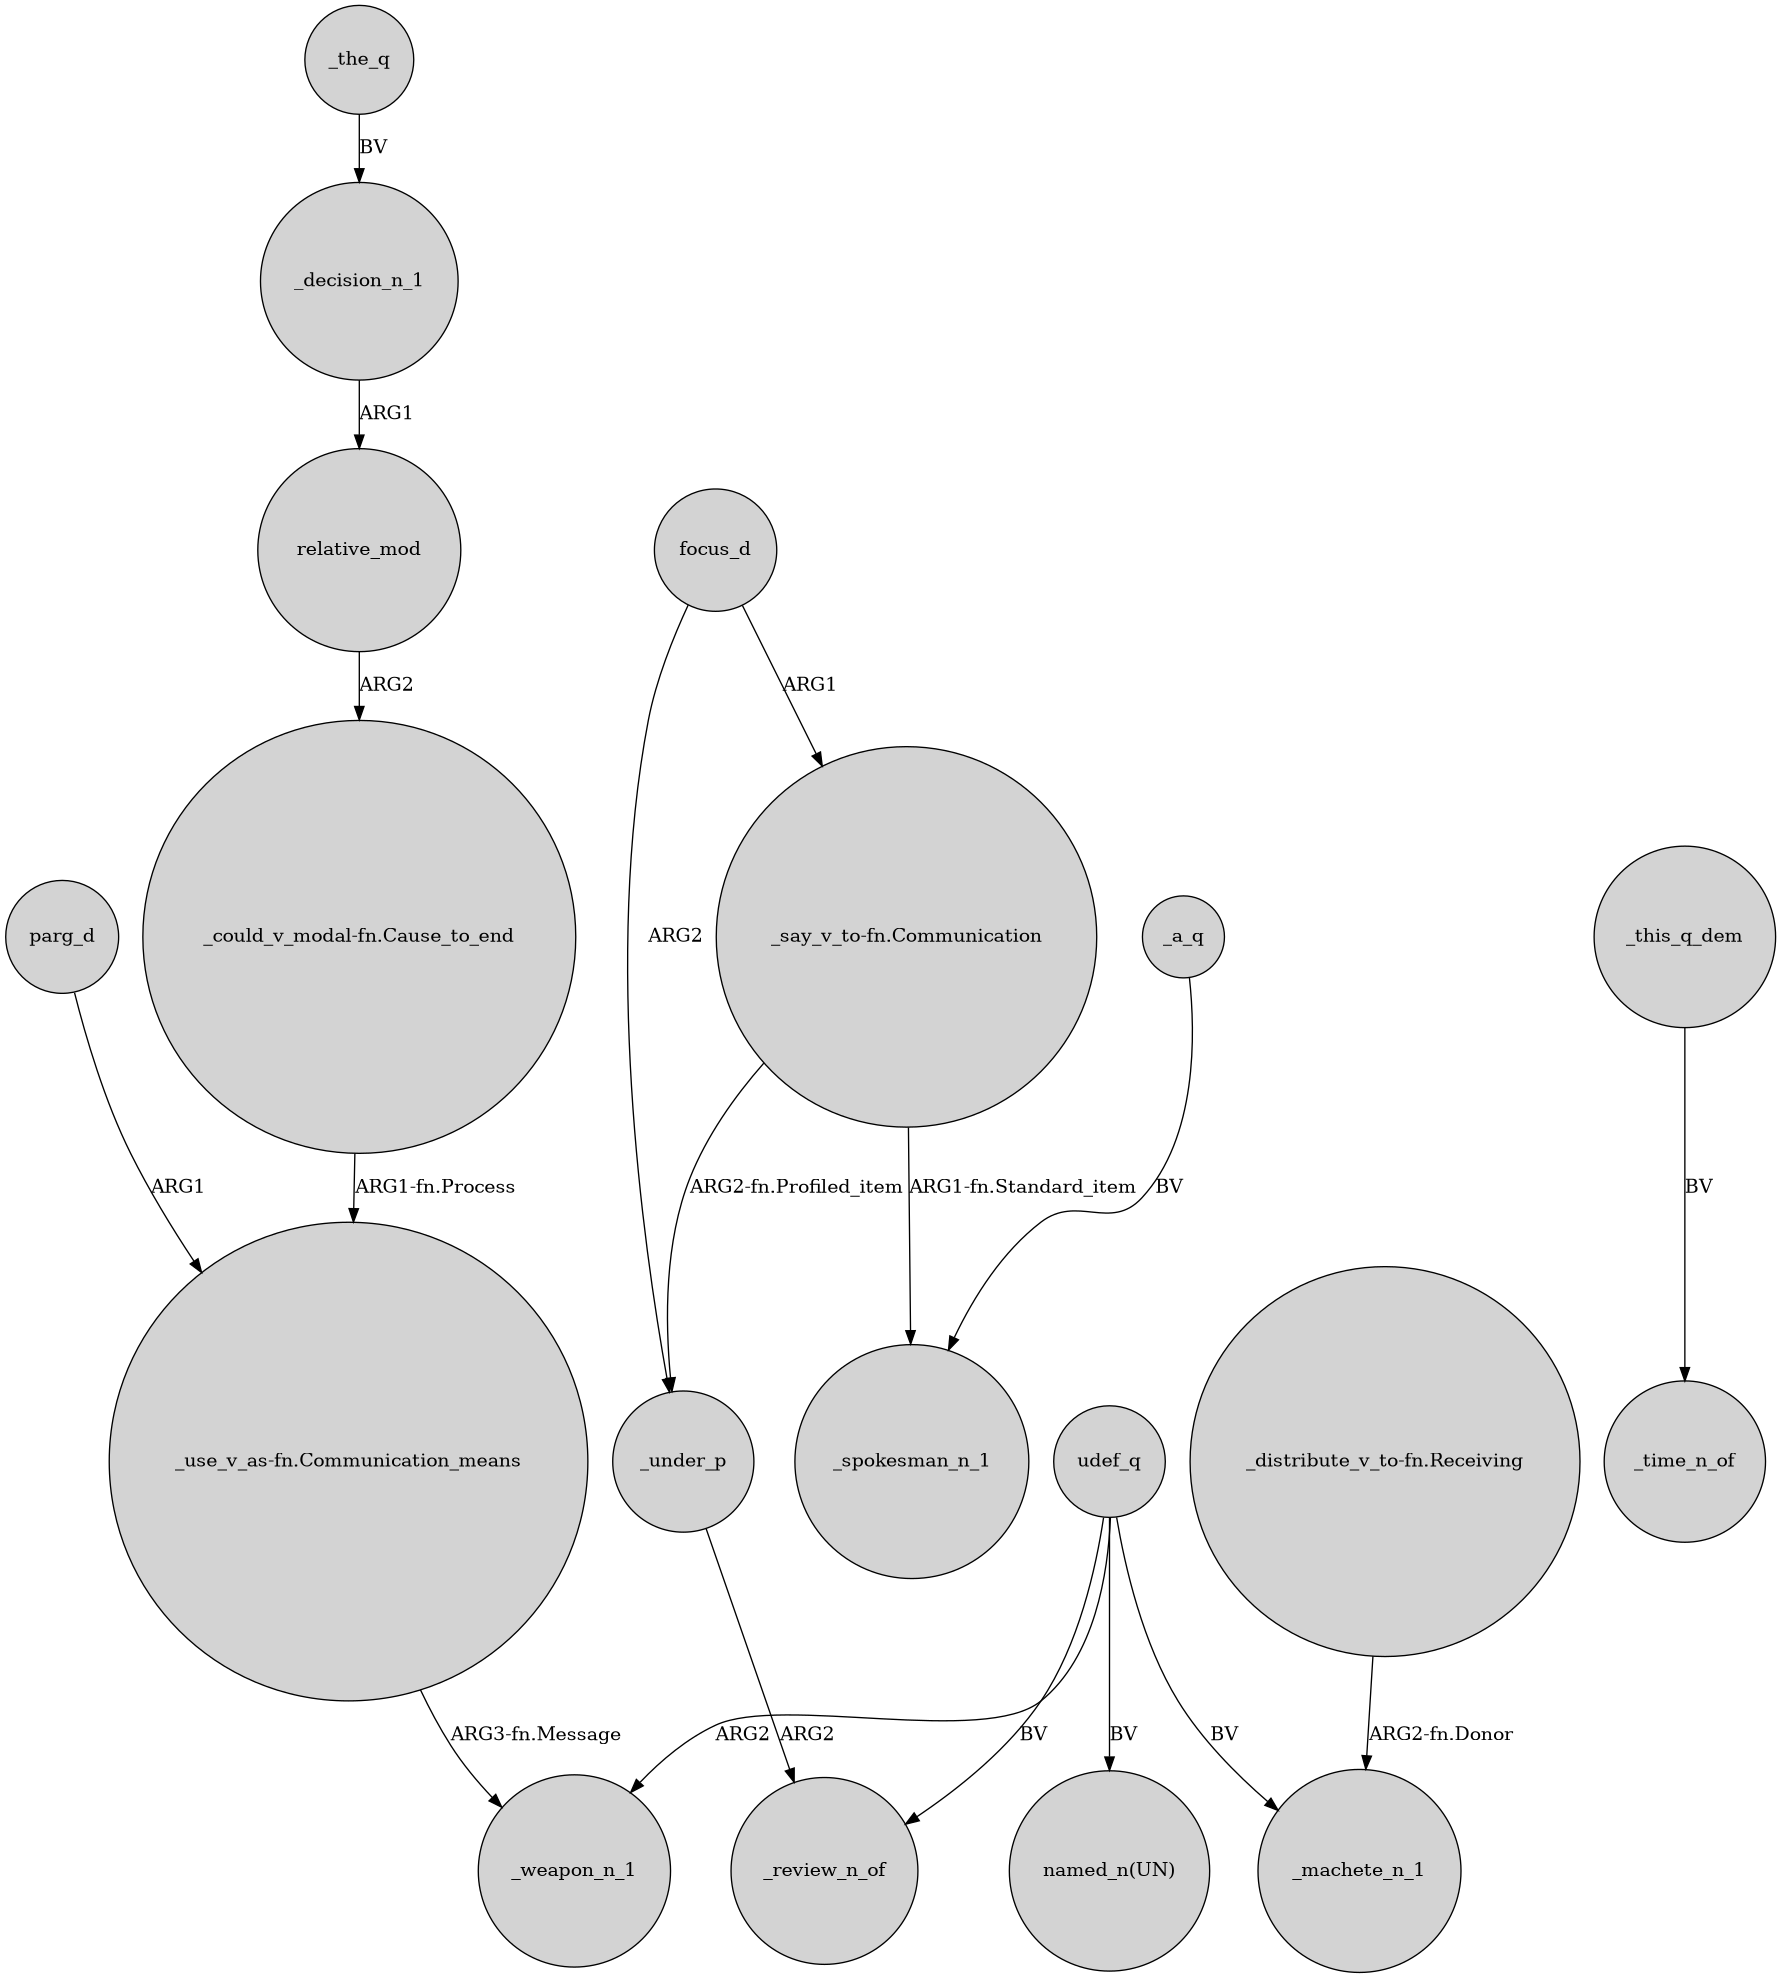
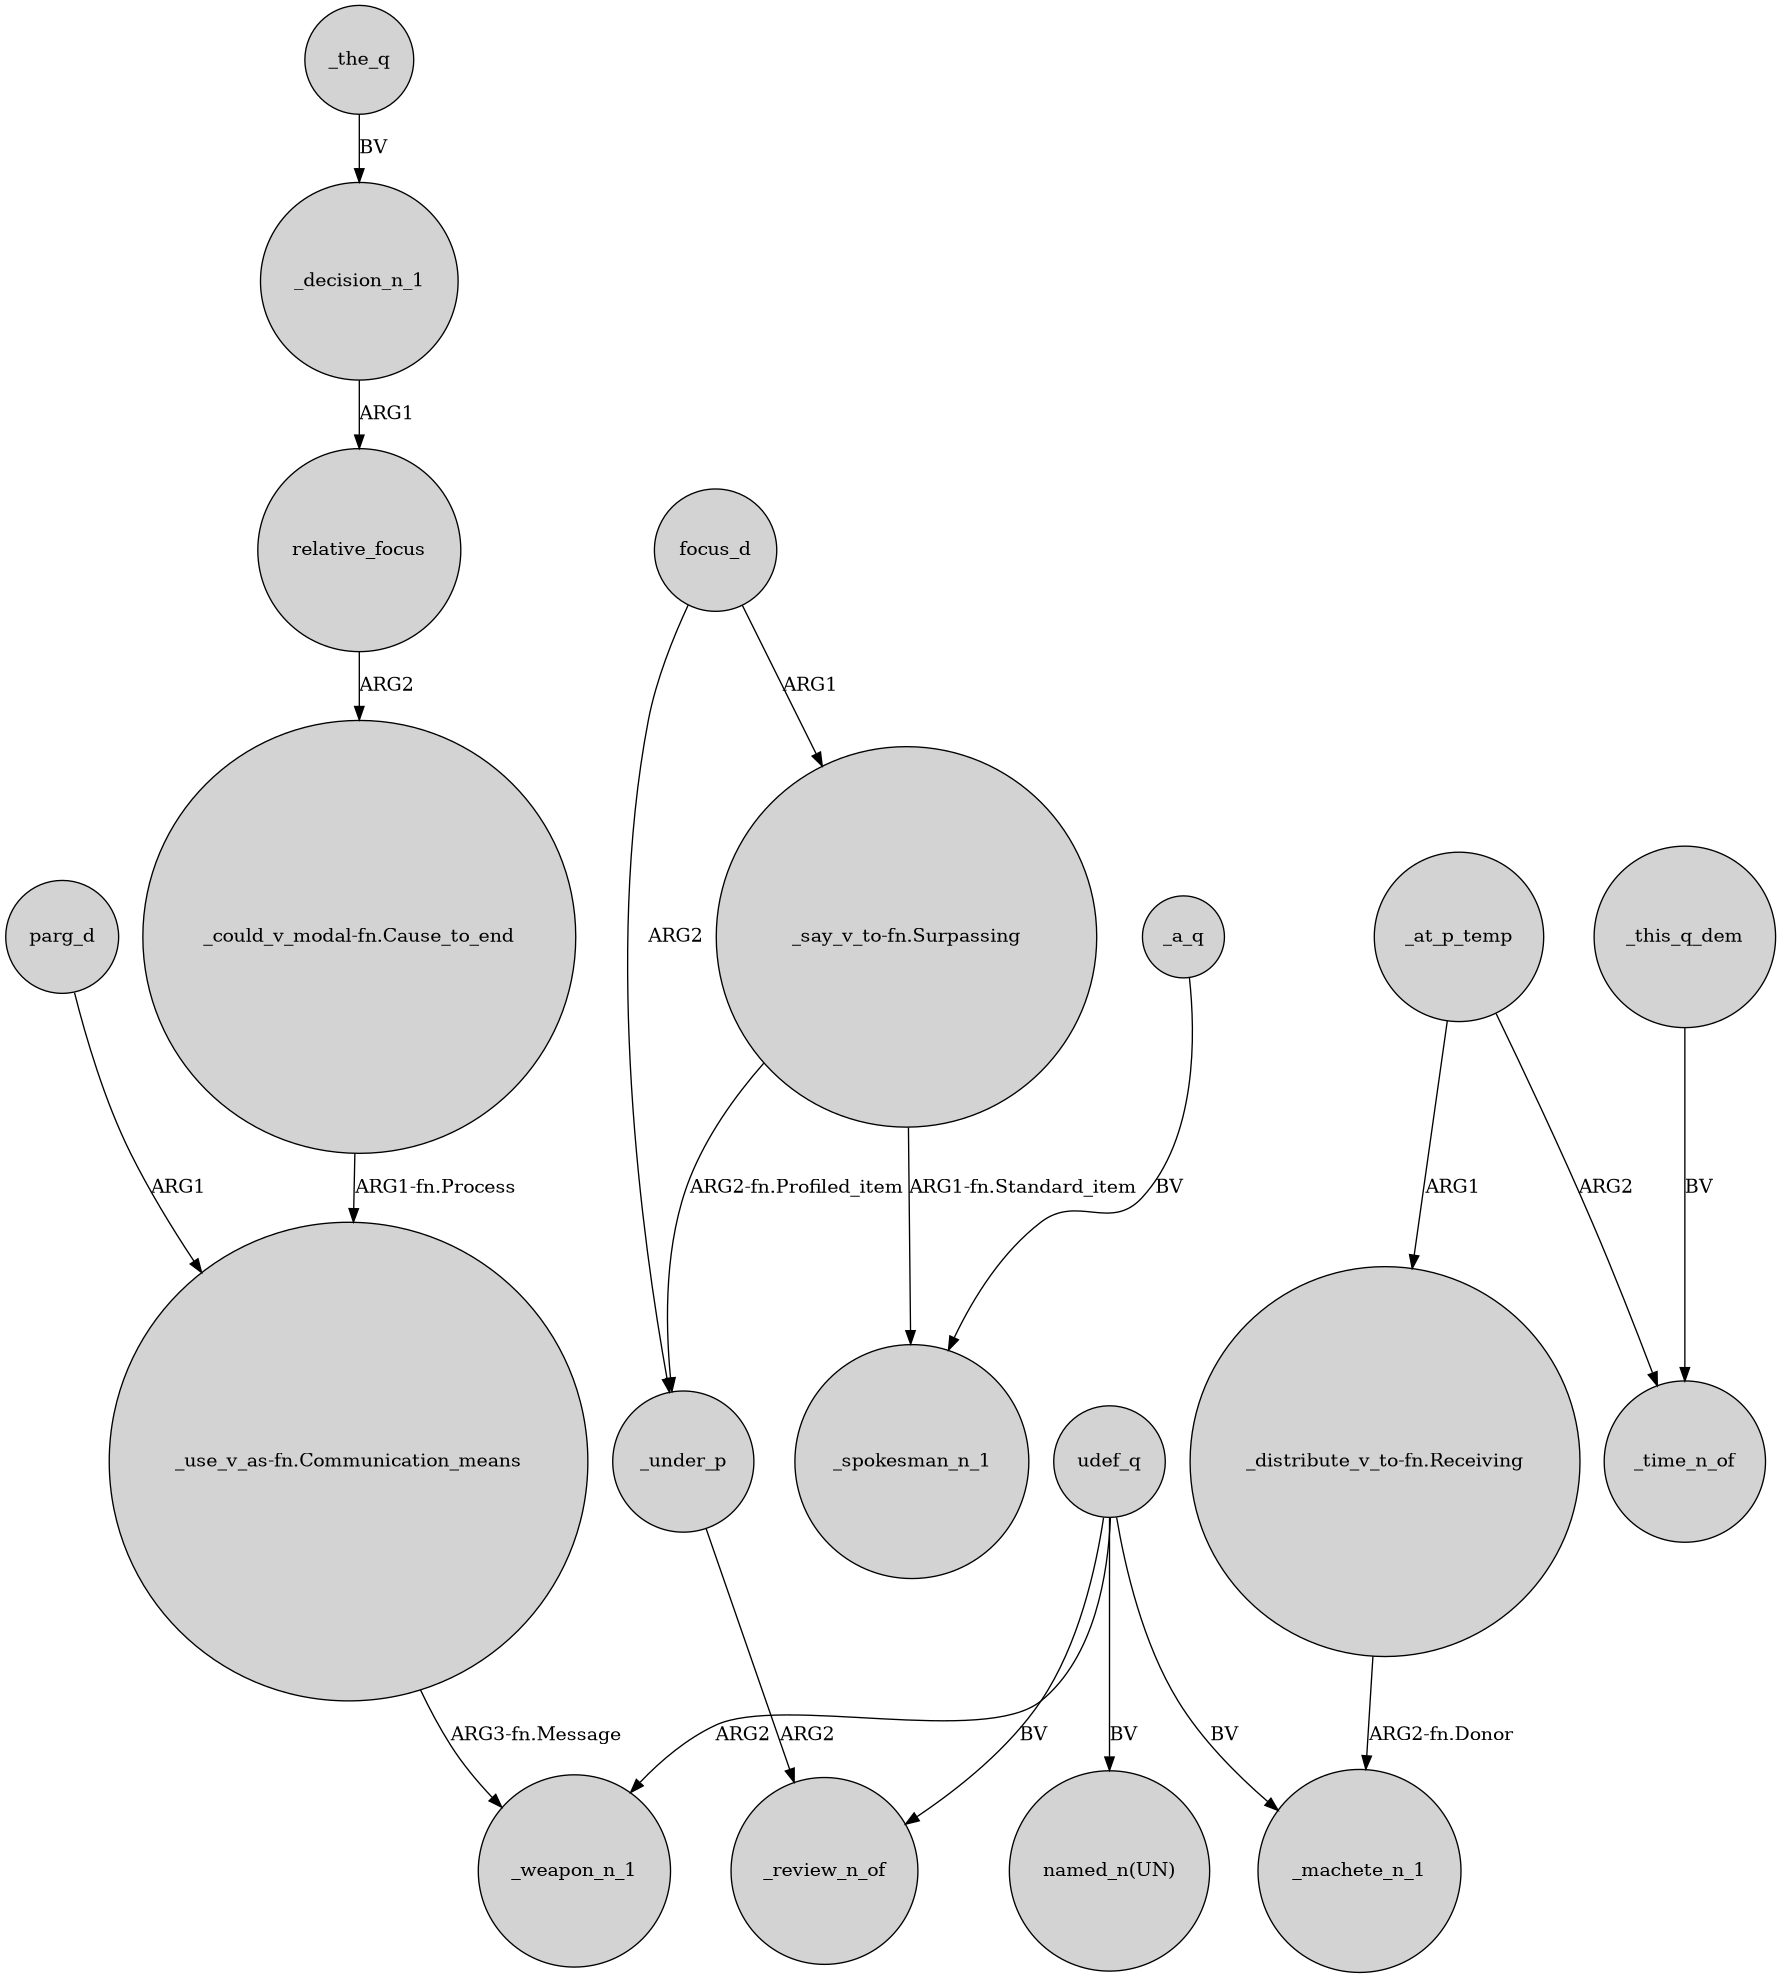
node "relative_mod": label "relative_mod" -> "relative_focus"
node "_say_v_to-fn.Communication": label "_say_v_to-fn.Communication" -> "_say_v_to-fn.Surpassing"
node "_at_p_temp": added
